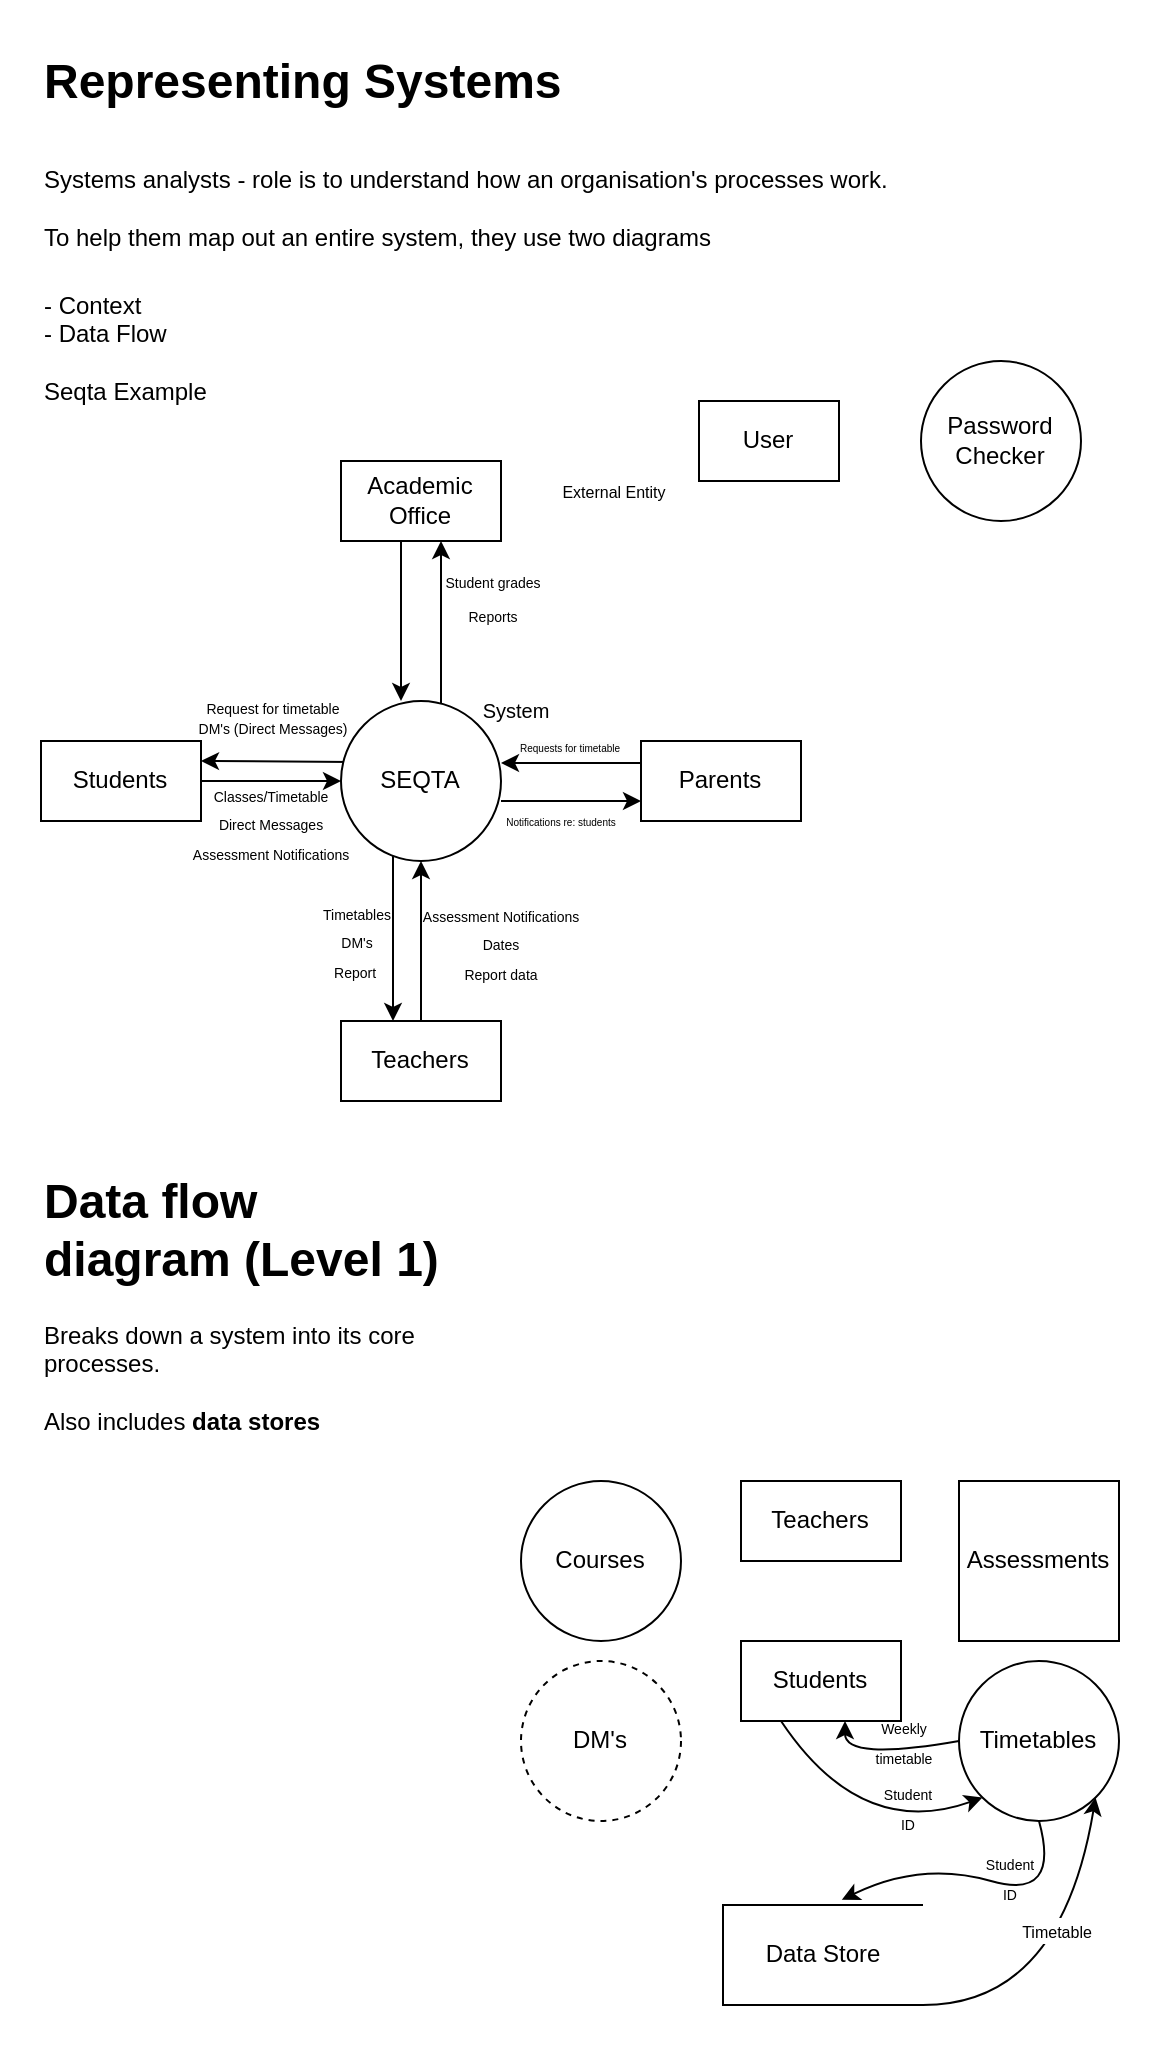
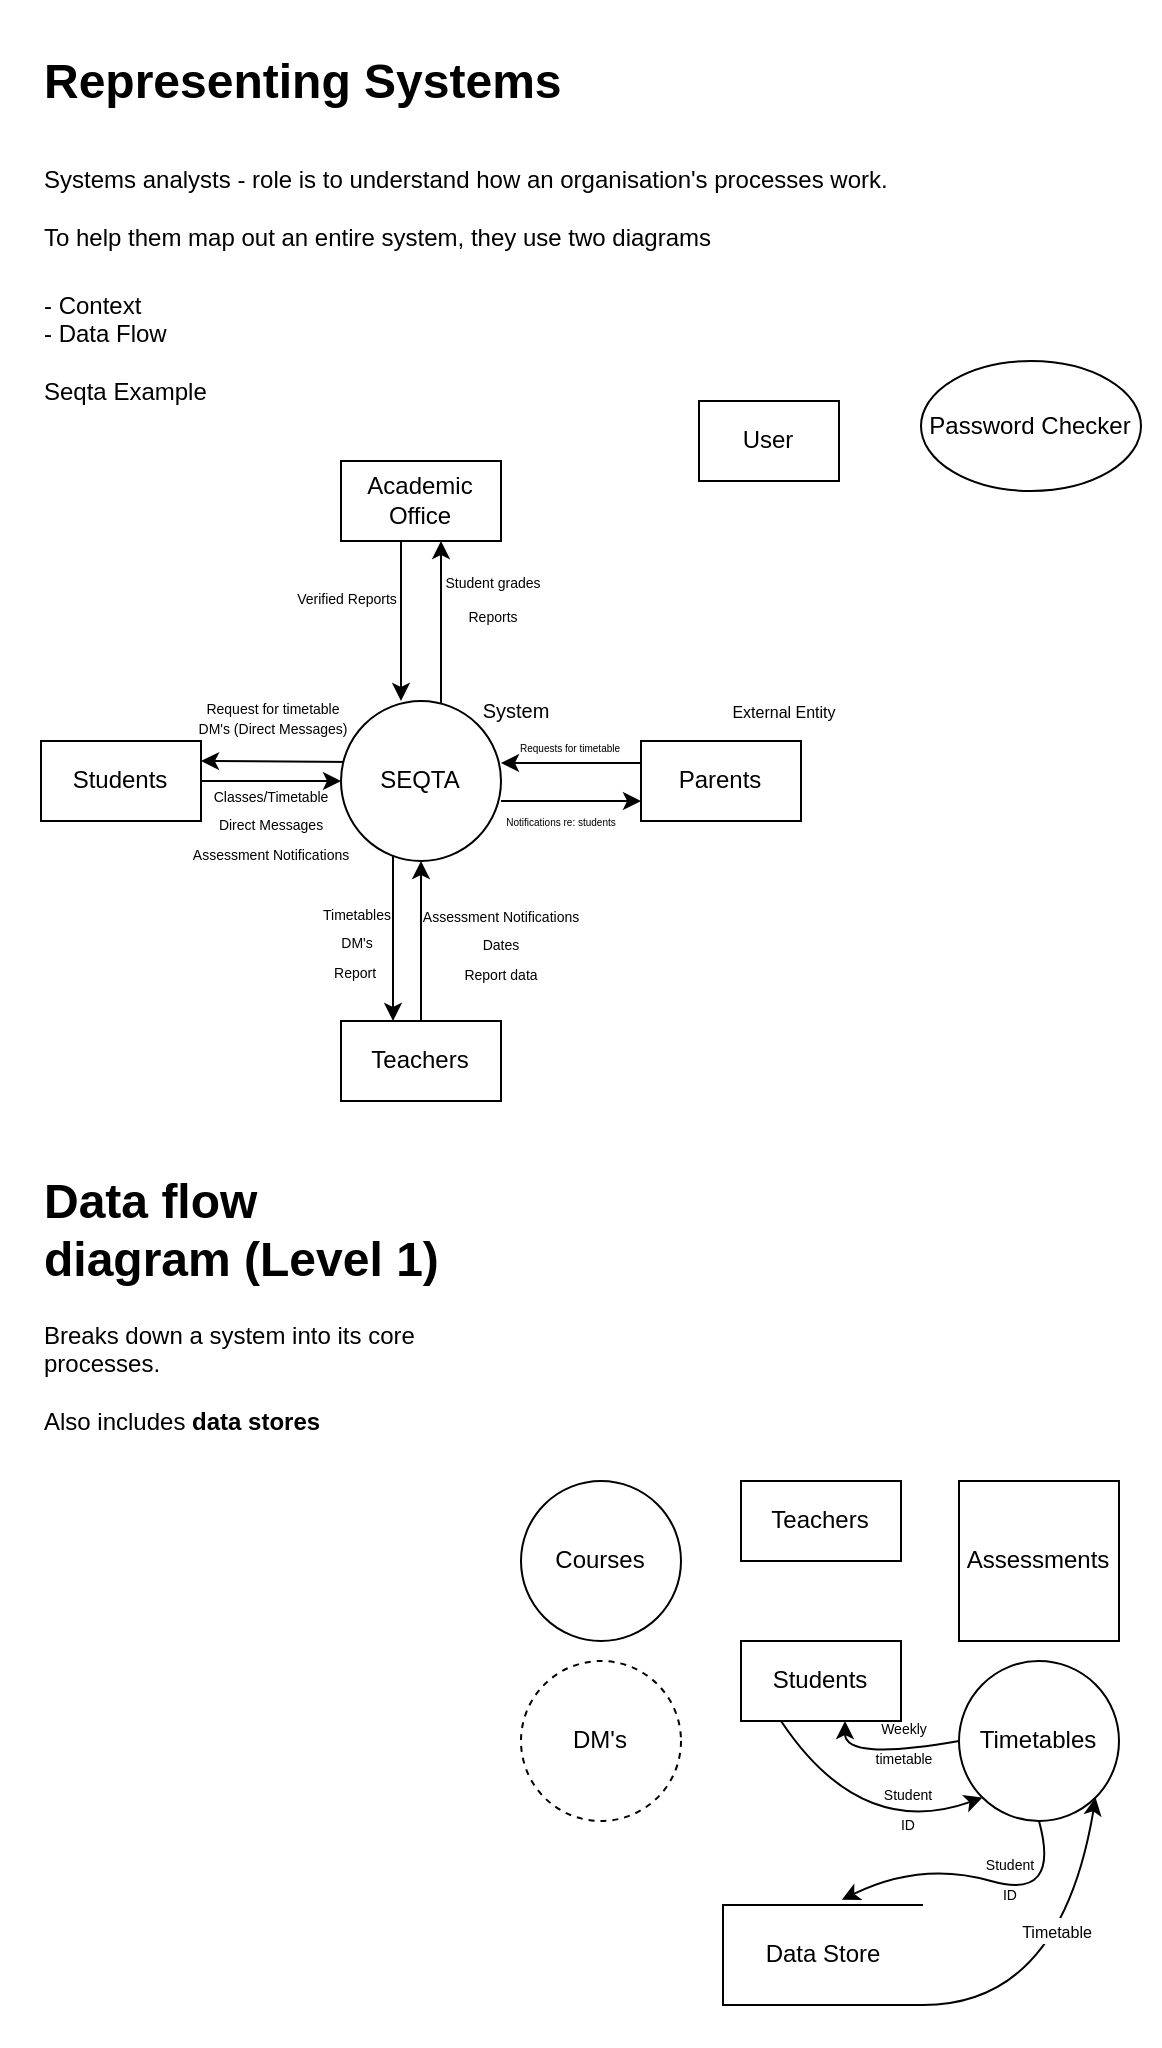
node "Password Checker": size 160x160 -> 220x130
node "External Entity": moved (615, 491) -> (785, 711)
node "Verified Reports": added
